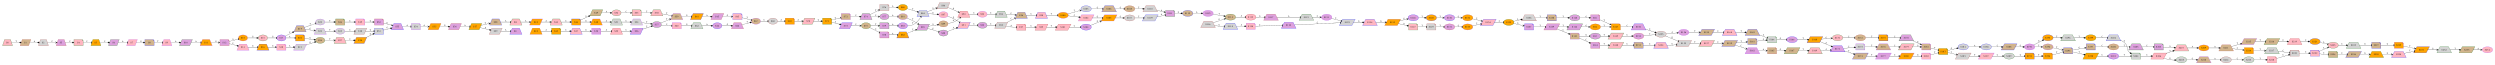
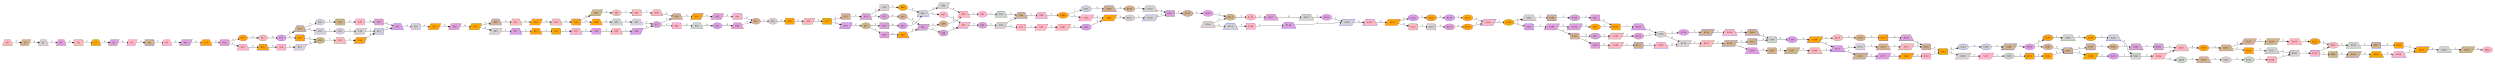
edge "S41" -> "S43": added, label "A"
